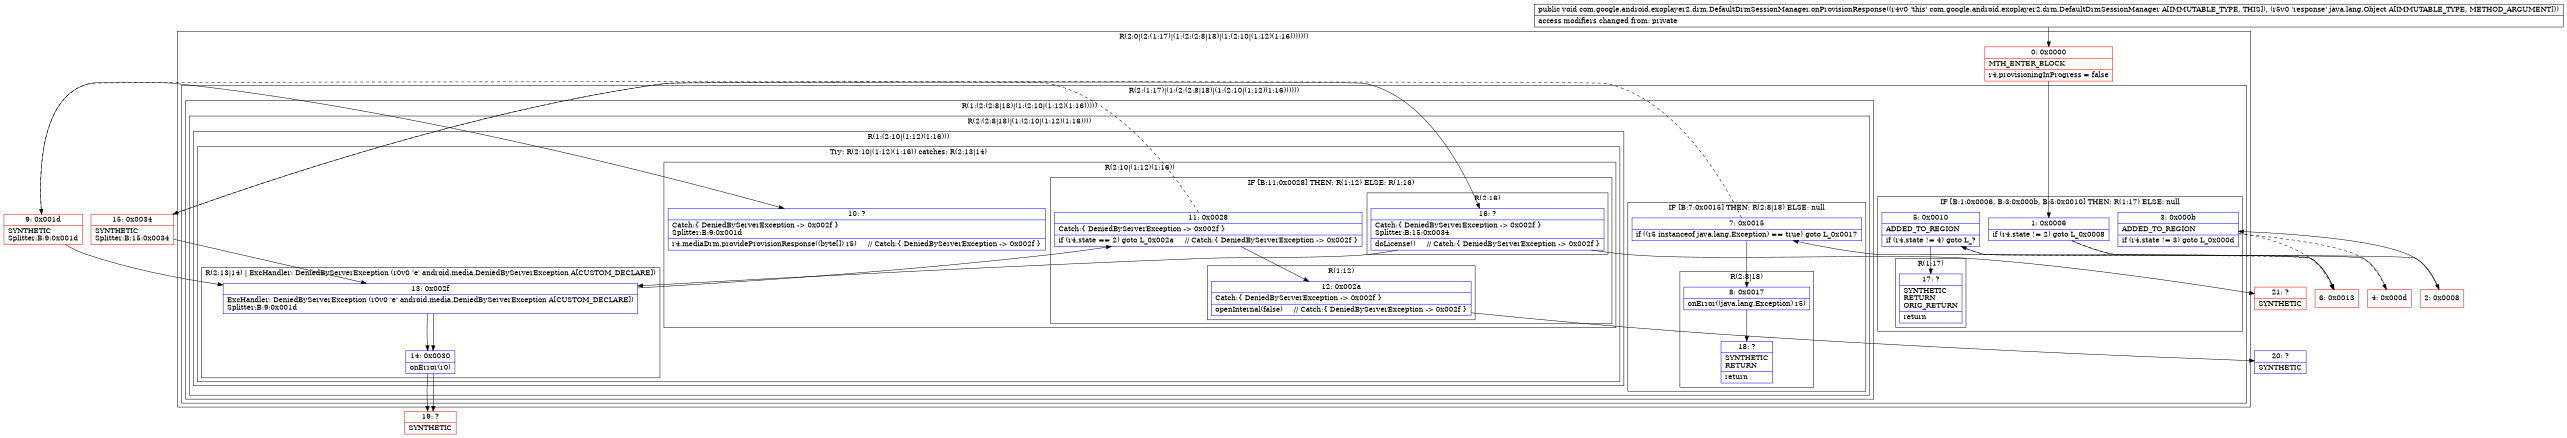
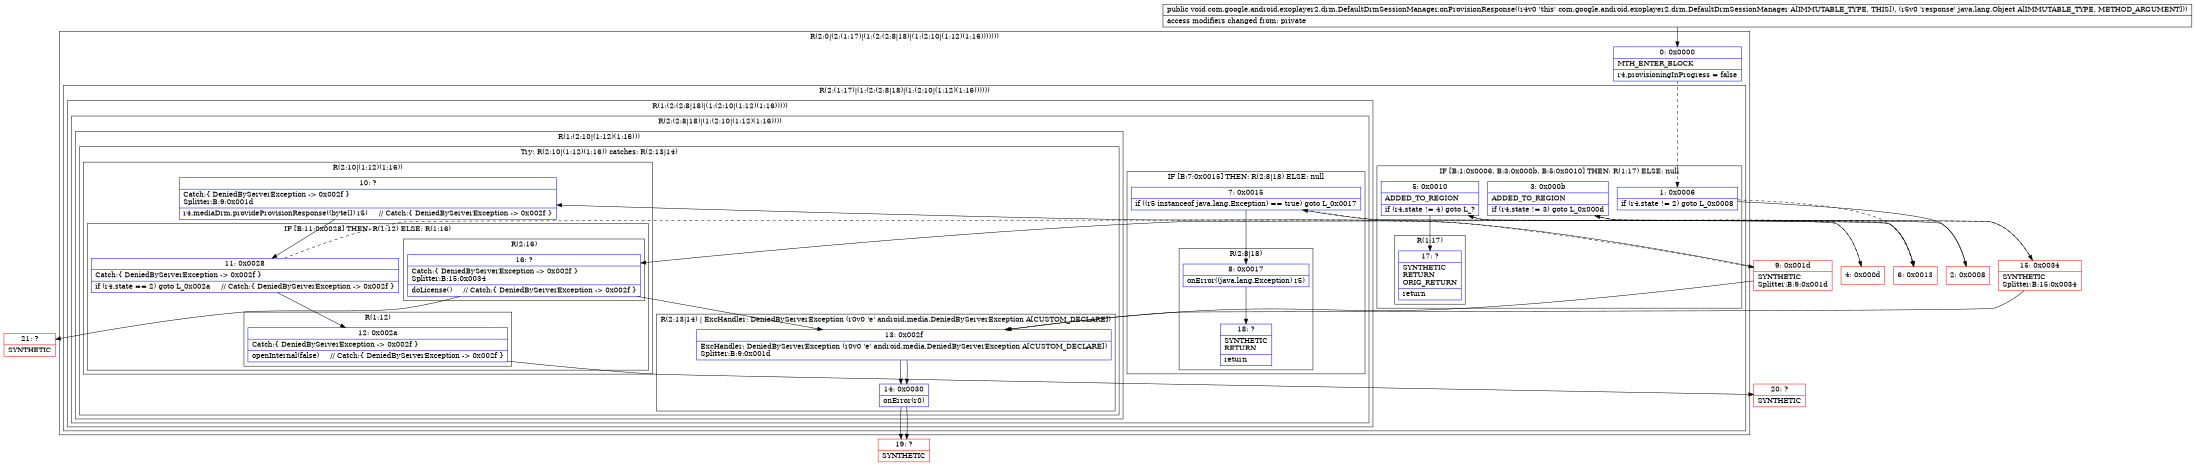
node "0: 0x0000": color red -> blue
edge "0: 0x0000" -> "1: 0x0006": style solid -> dashed
edge "13: 0x002f" -> "11: 0x0028": now "10: ?" -> "11: 0x0028"
node "20: ?": color blue -> red
